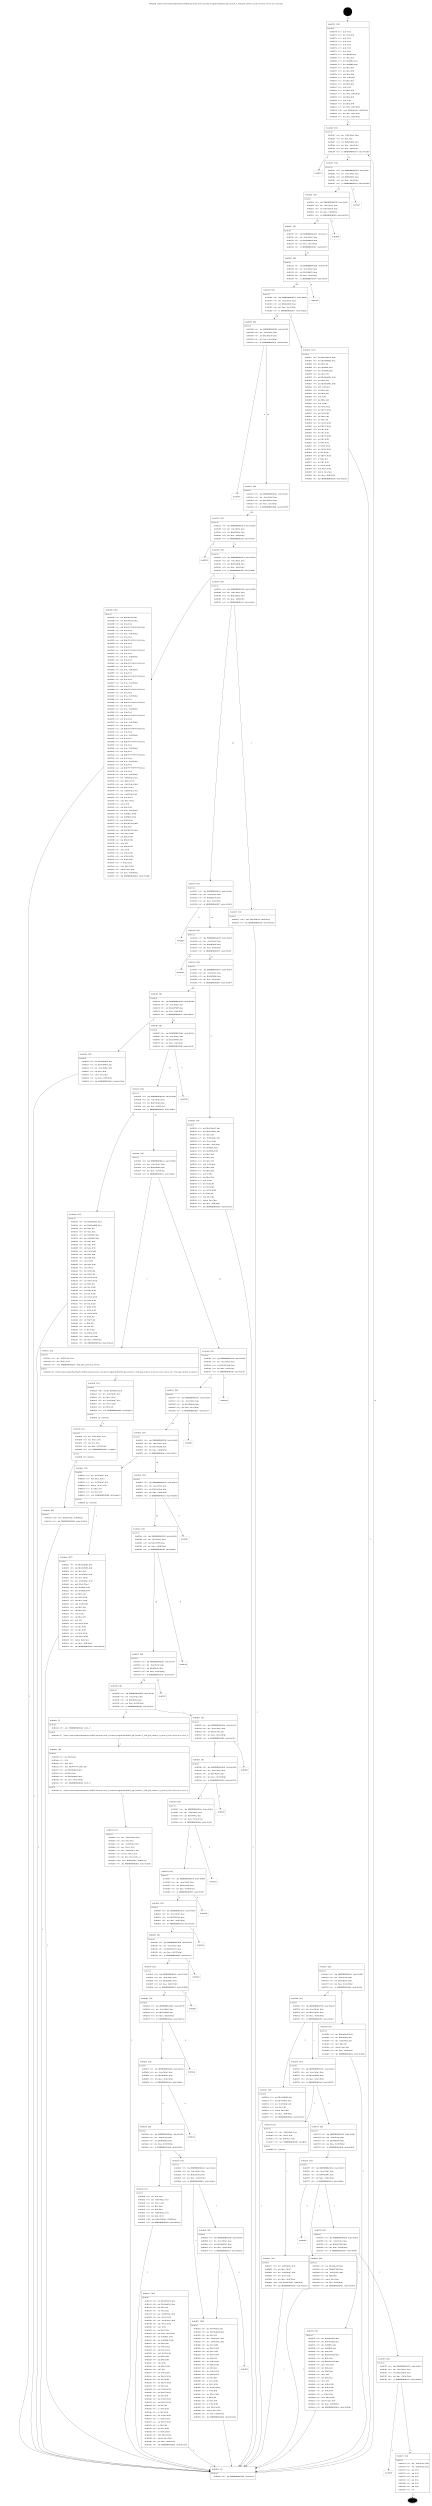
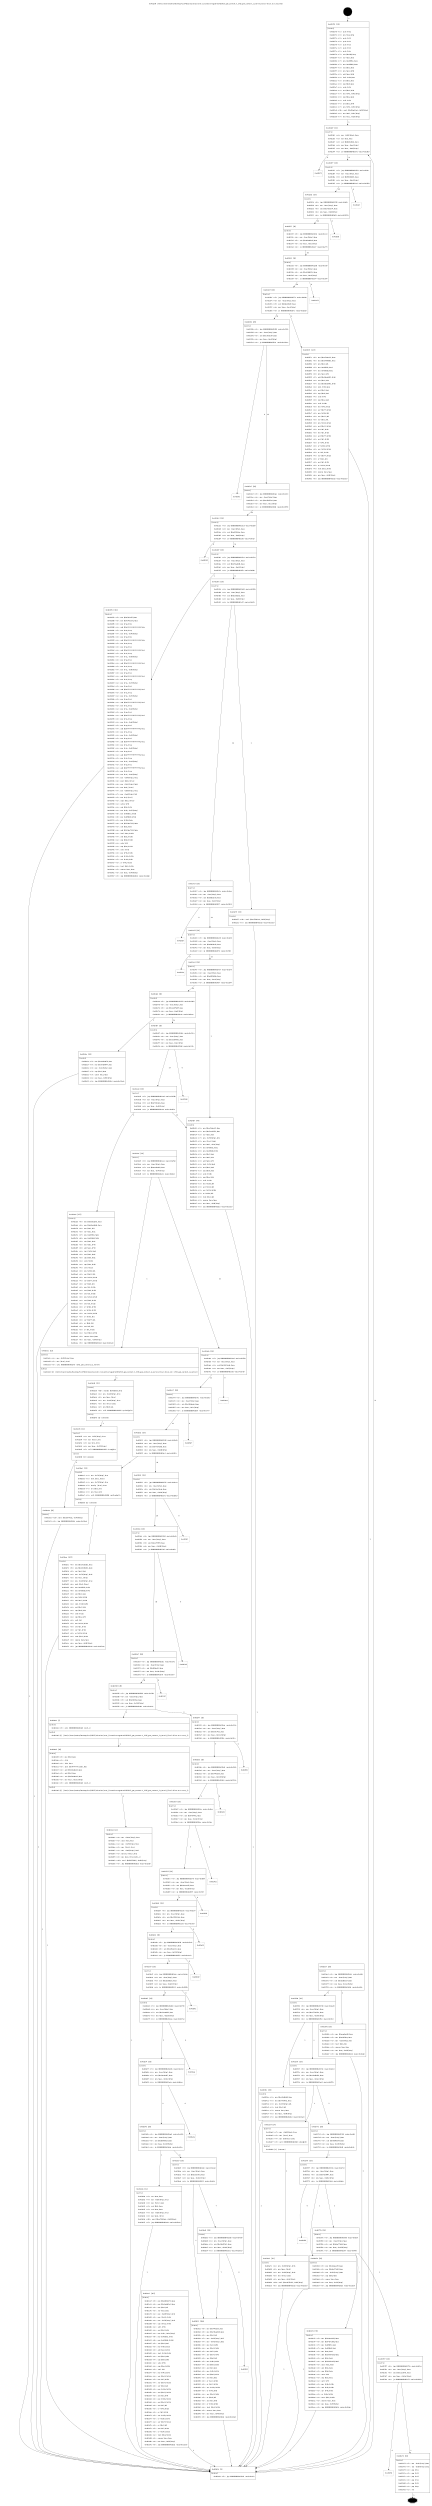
edge "0x4014a3 [28]" -> "0x4014bf [28]": now "0x4014a3 [28]" -> "0x40240f [99]"
